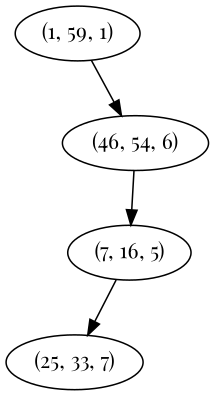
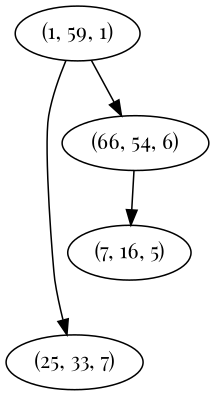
node "(46, 54, 6)": label "(46, 54, 6)" -> "(66, 54, 6)"
edge "(7, 16, 5)" -> "(25, 33, 7)": now "(1, 59, 1)" -> "(25, 33, 7)"
